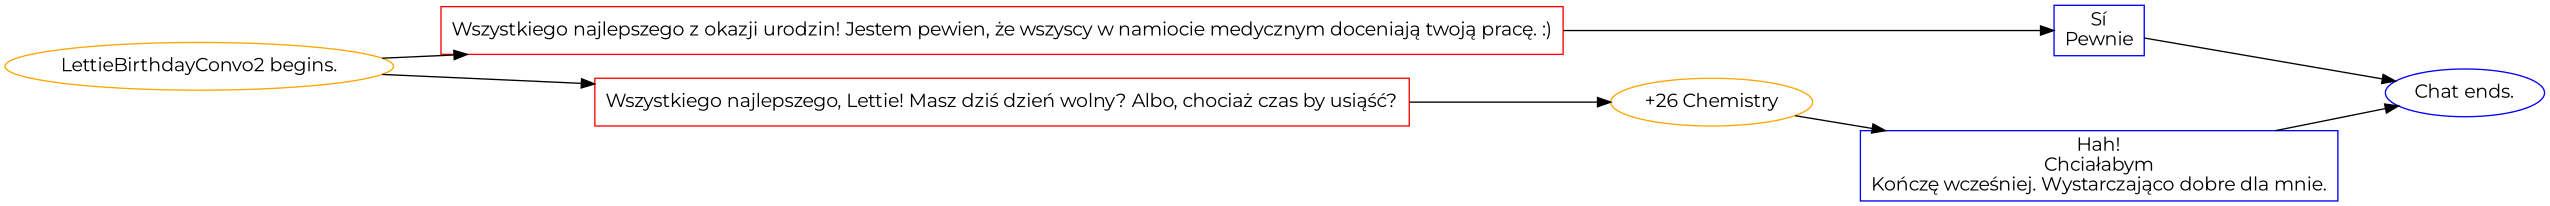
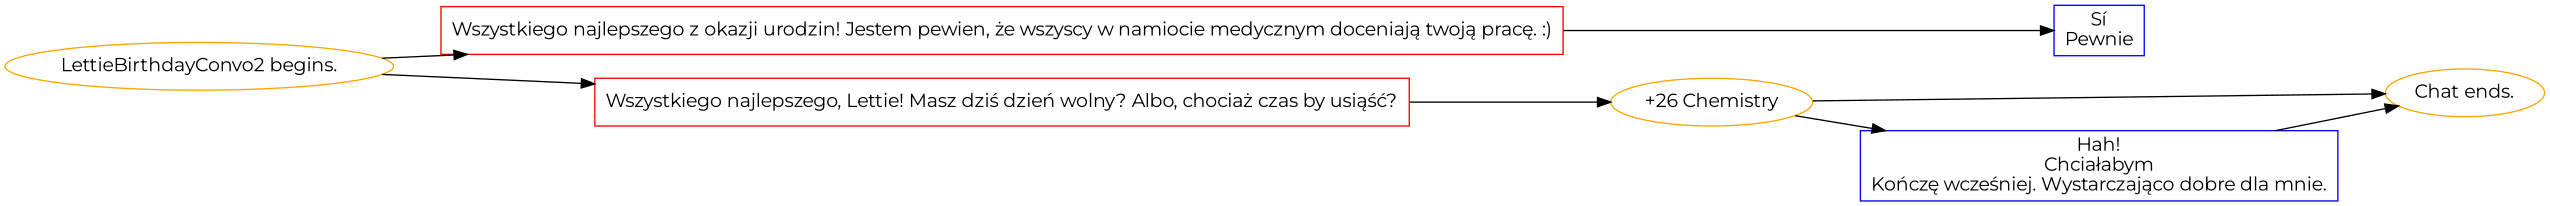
edge "Sí Pewnie" -> "Chat ends.": now "+26 Chemistry" -> "Chat ends."
node "Chat ends.": color blue -> orange
